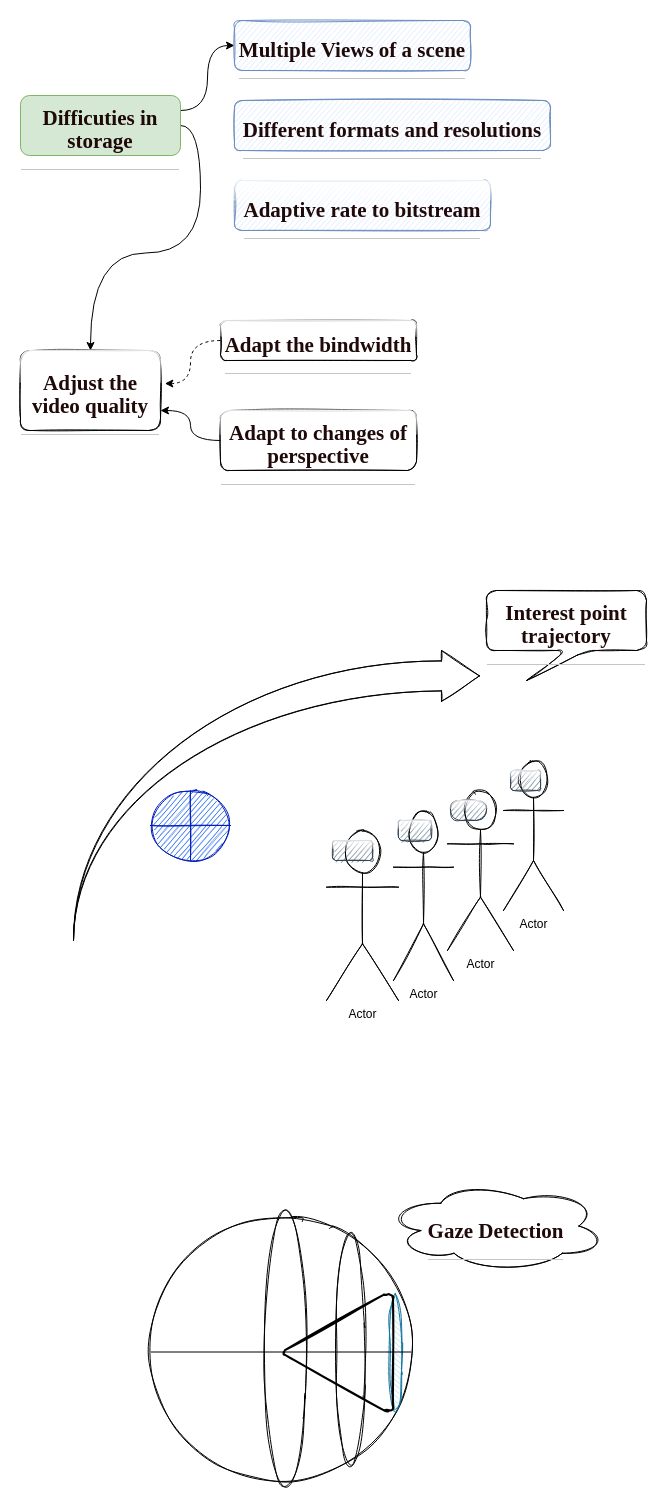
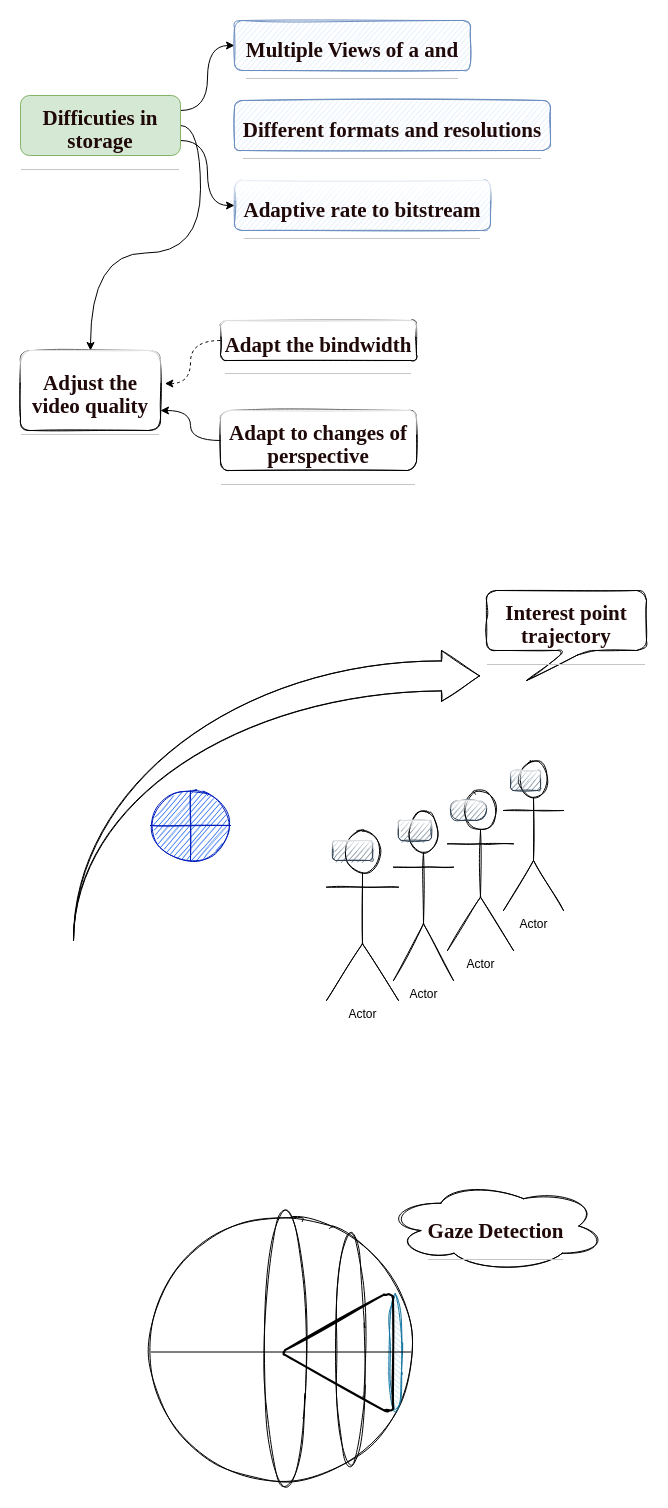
node "Multiple Views of a scene": label "Multiple Views of a scene" -> "Multiple Views of a and"
edge "Difficuties in storage" -> "Adaptive rate to bitstream": added
